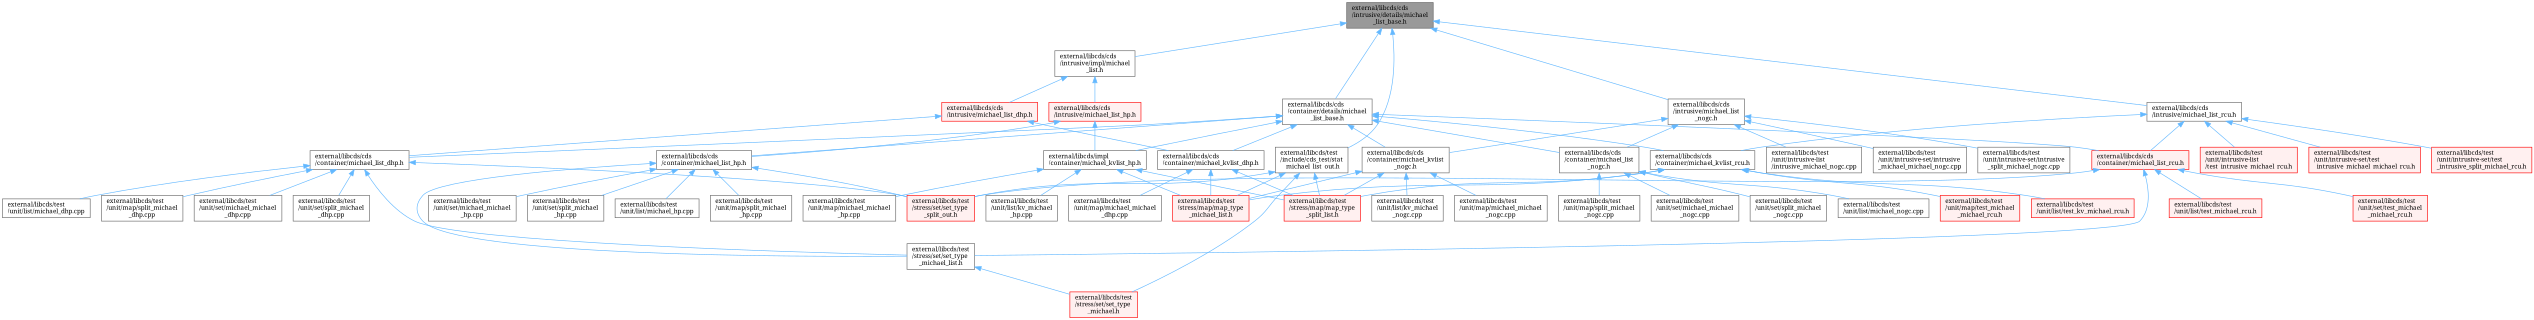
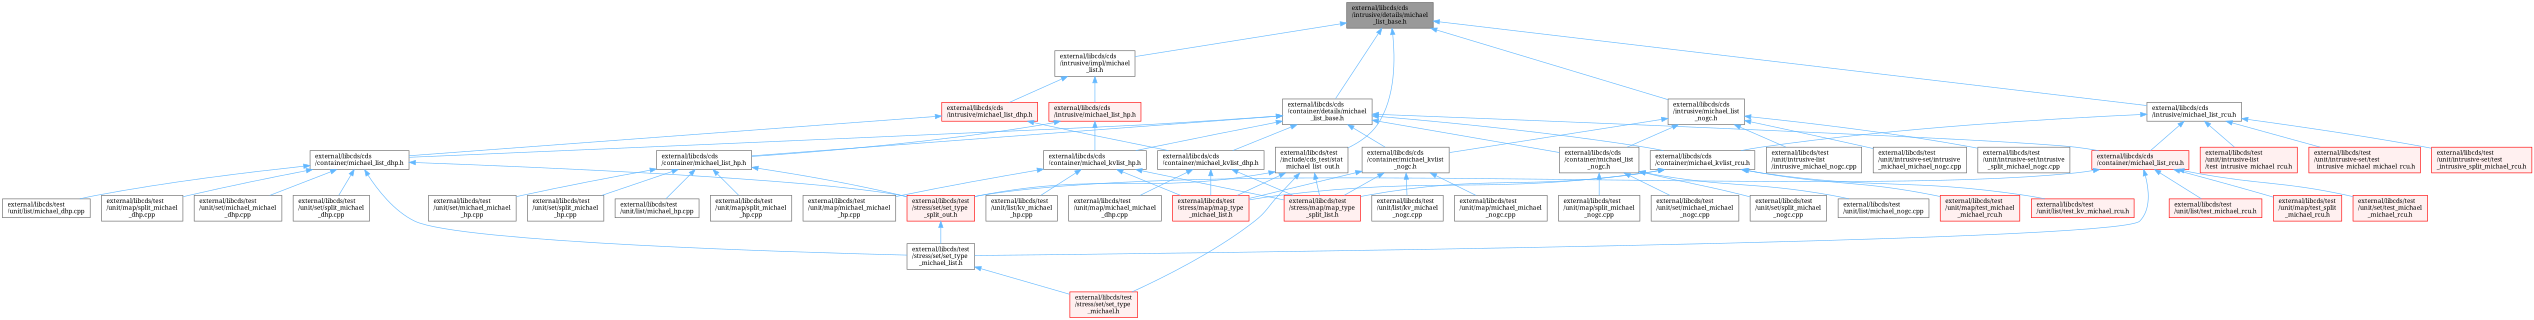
node "external/libcds/impl /container/michael_kvlist_hp.h": label "external/libcds/impl /container/michael_kvlist_hp.h" -> "external/libcds/cds /container/michael_kvlist_hp.h"
node "external/libcds/test /unit/map/test_split _michael_rcu.h": added
edge "external/libcds/test /stress/set/set_type _michael_list.h" -> "external/libcds/cds /container/michael_list_hp.h": now "external/libcds/test /stress/set/set_type _michael_list.h" -> "external/libcds/test /stress/set/set_type _split_out.h"
